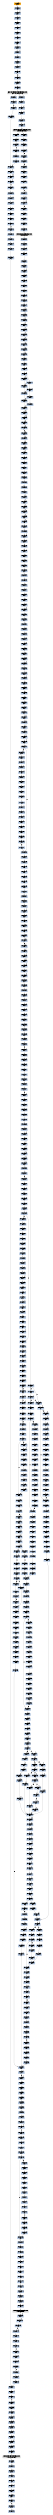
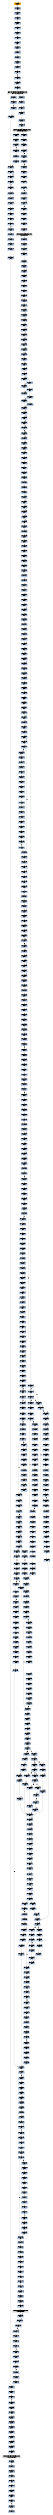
node "0x006ec9d9 orl": removed
